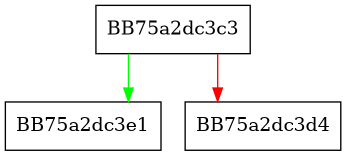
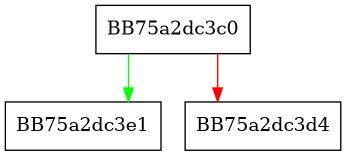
node "BB75a2dc3c3": label "BB75a2dc3c3" -> "BB75a2dc3c0"
